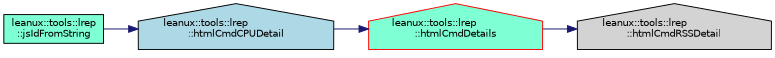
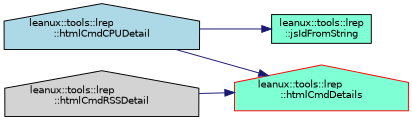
edge "leanux::tools::lrep ::jsIdFromString" -> "leanux::tools::lrep ::htmlCmdCPUDetail": reversed
edge "leanux::tools::lrep ::htmlCmdDetails" -> "leanux::tools::lrep ::htmlCmdRSSDetail": reversed
